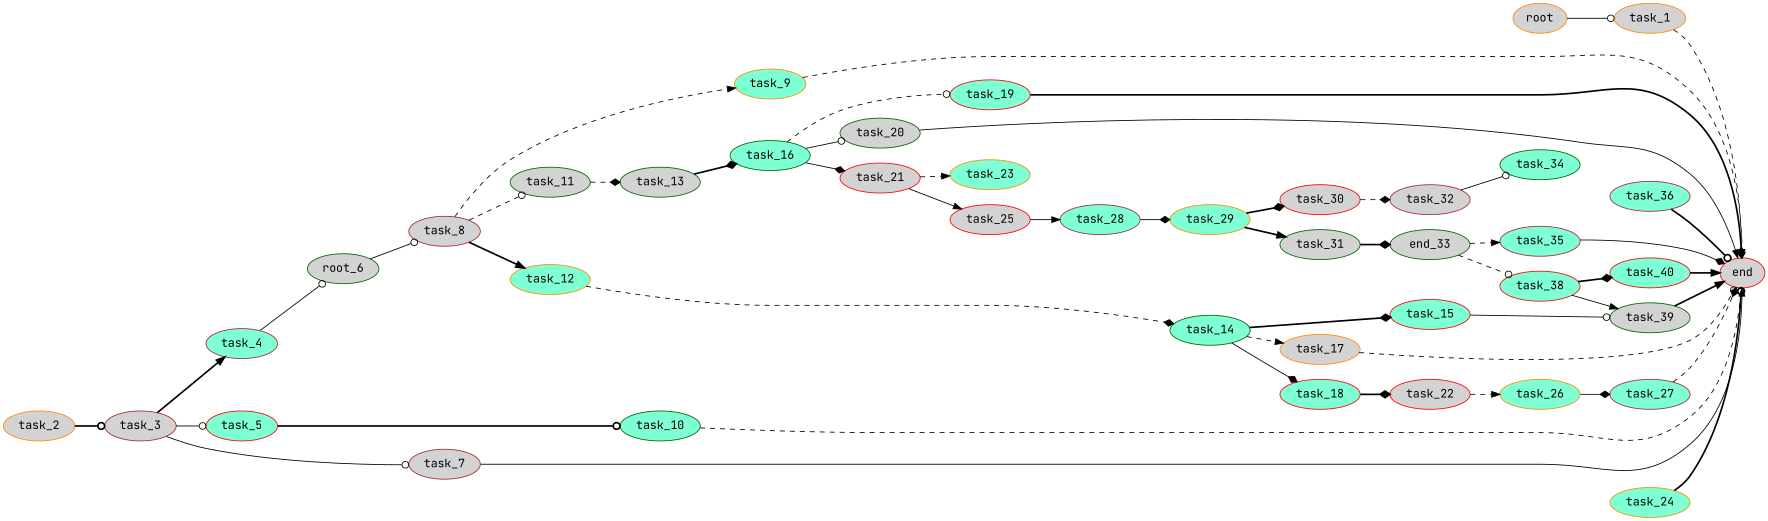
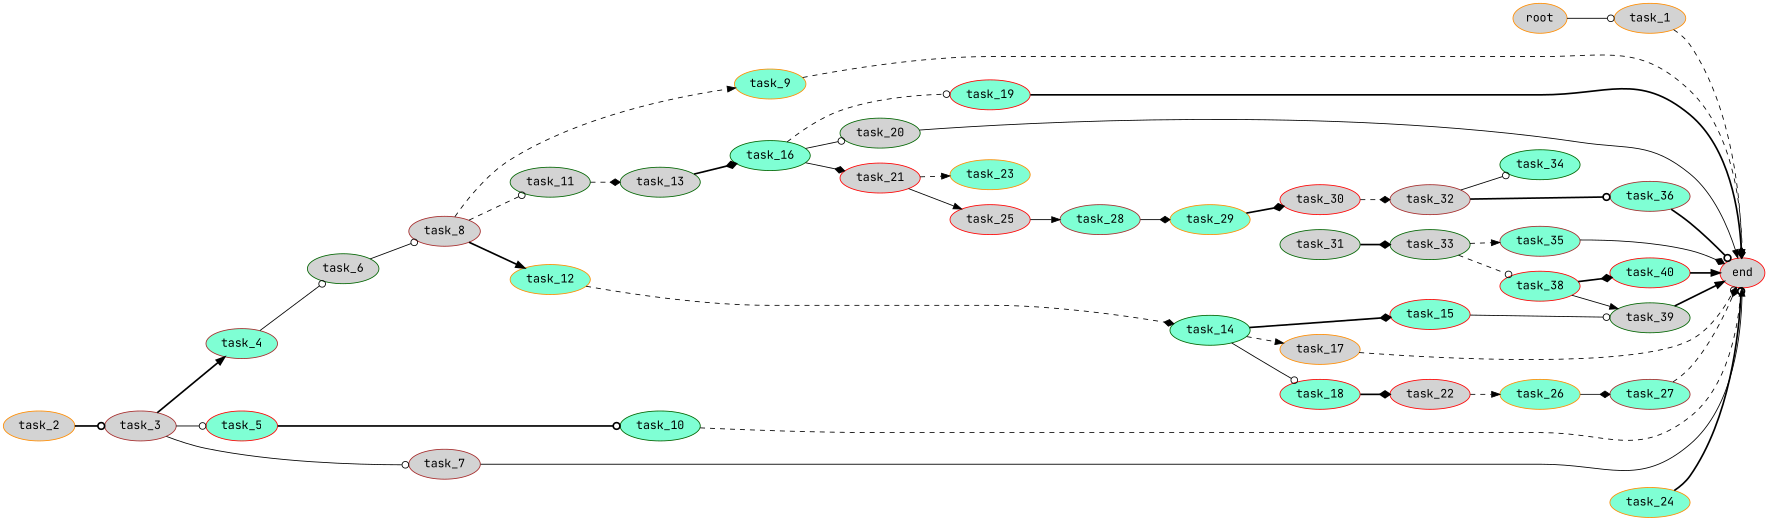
edge "task_32" -> "task_36": added
edge "task_29" -> "task_31": removed
node "end_33": label "end_33" -> "task_33"
node "root_6": label "root_6" -> "task_6"
edge "task_14" -> "task_18": arrowhead diamond -> odot
